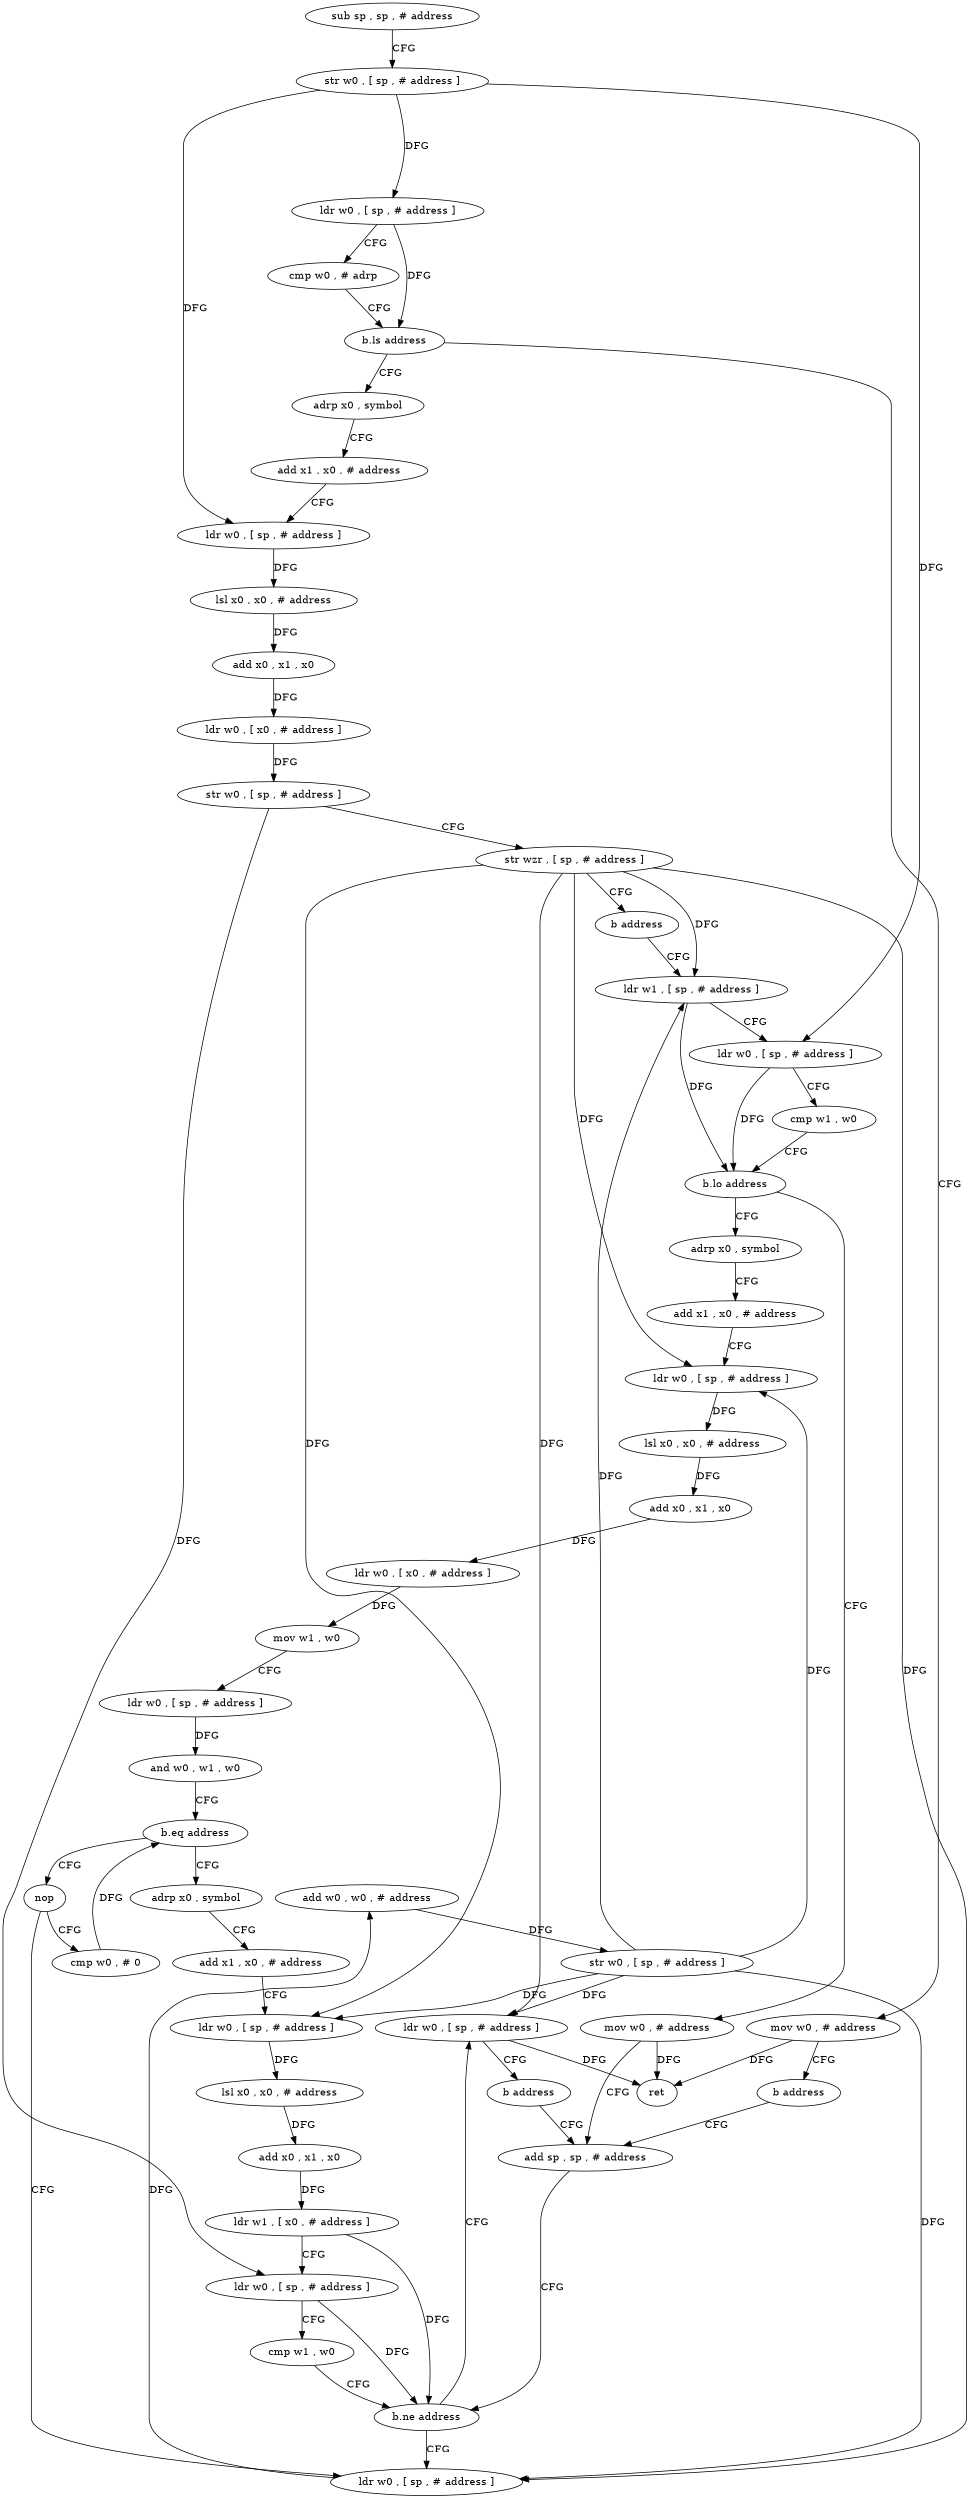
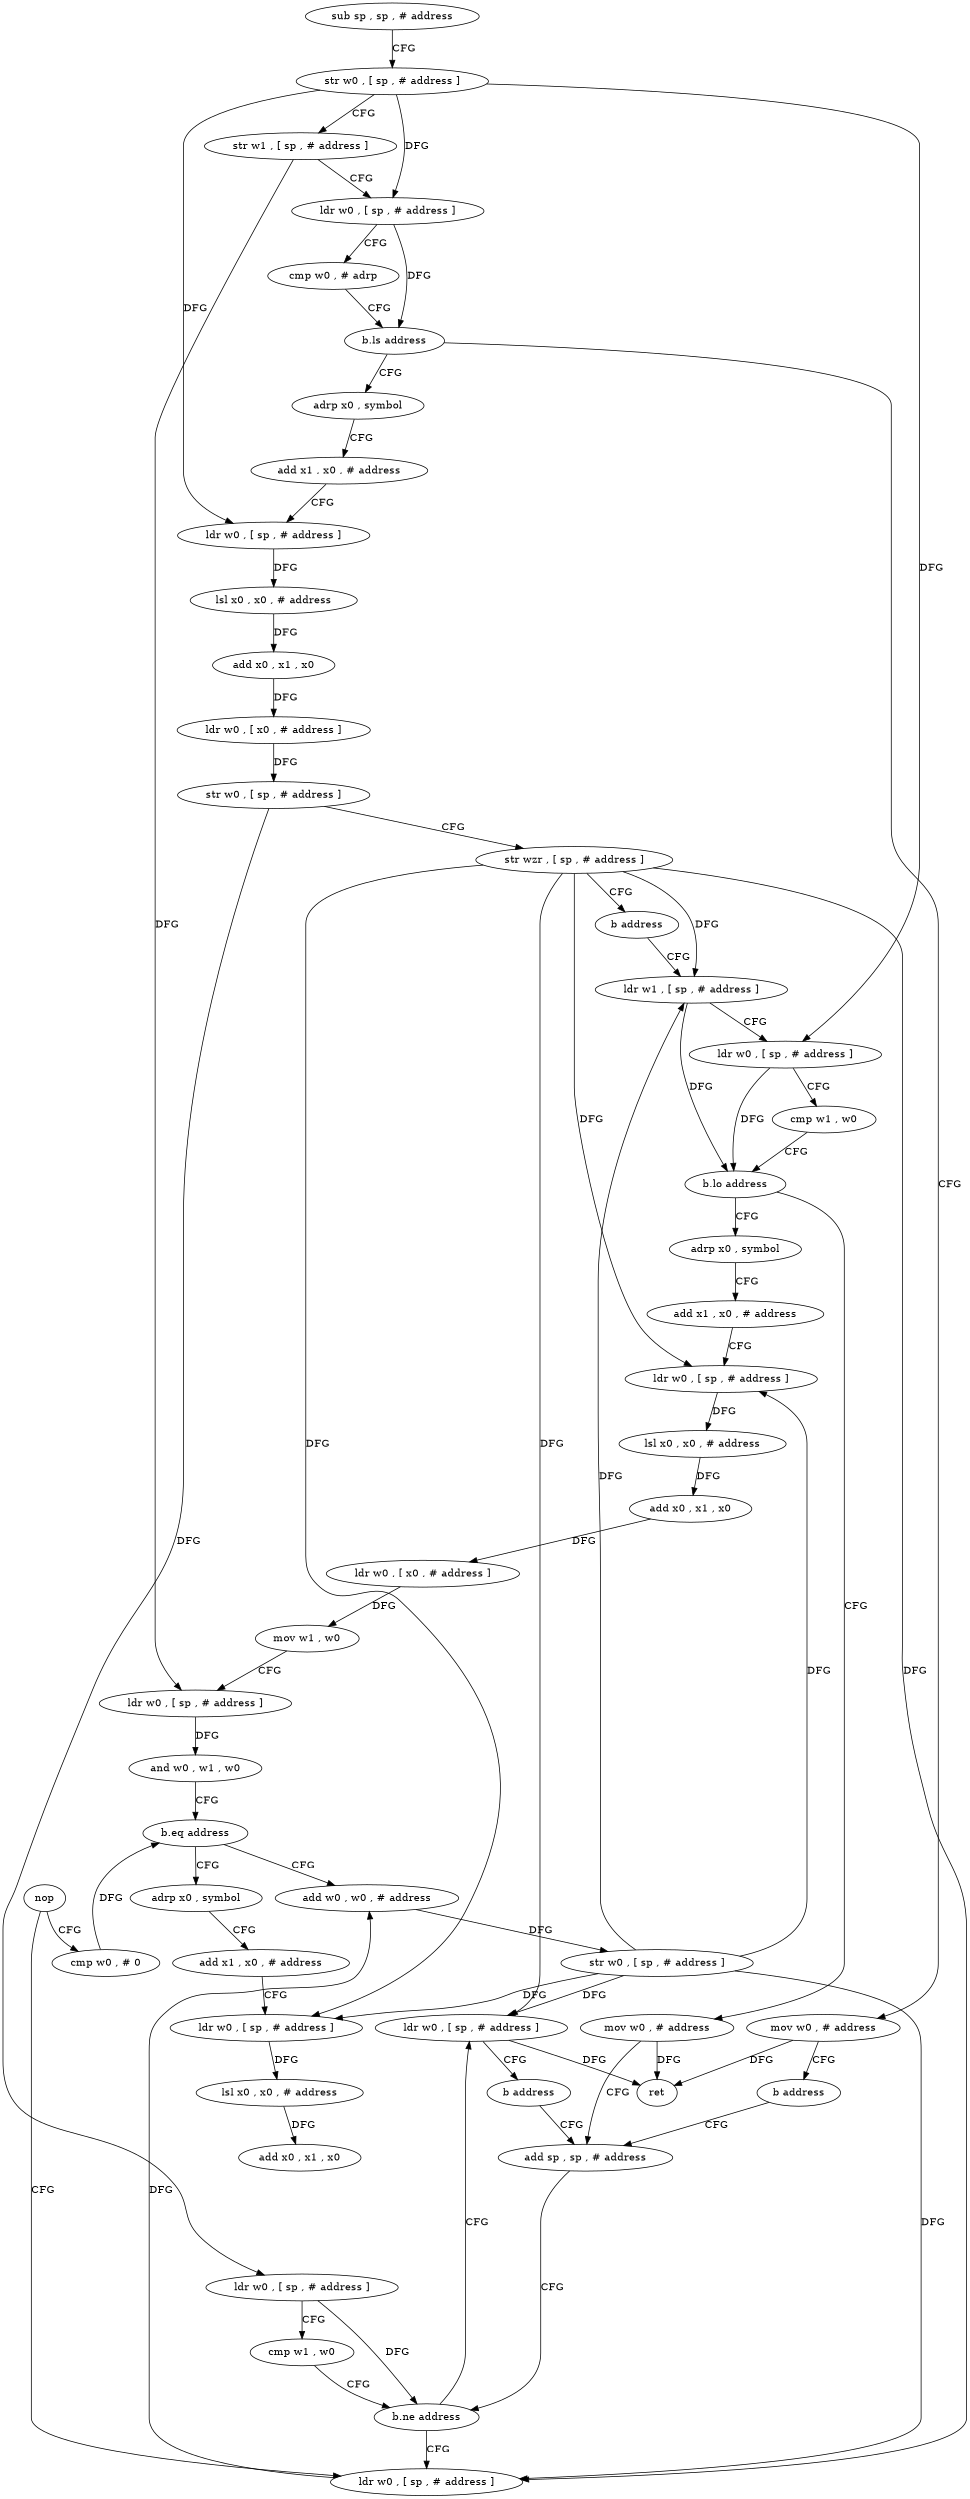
node "str w1 , [ sp , # address ]": added
edge "b.eq address" -> "nop": now "b.eq address" -> "add w0 , w0 , # address"
node "ldr w1 , [ x0 , # address ]": removed
